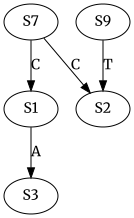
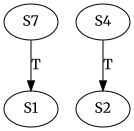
node "S9": label "S9" -> "S4"
edge "S7" -> "S2": removed, label "C"
edge "S7" -> "S1": label "C" -> "T"
node "S3": removed
